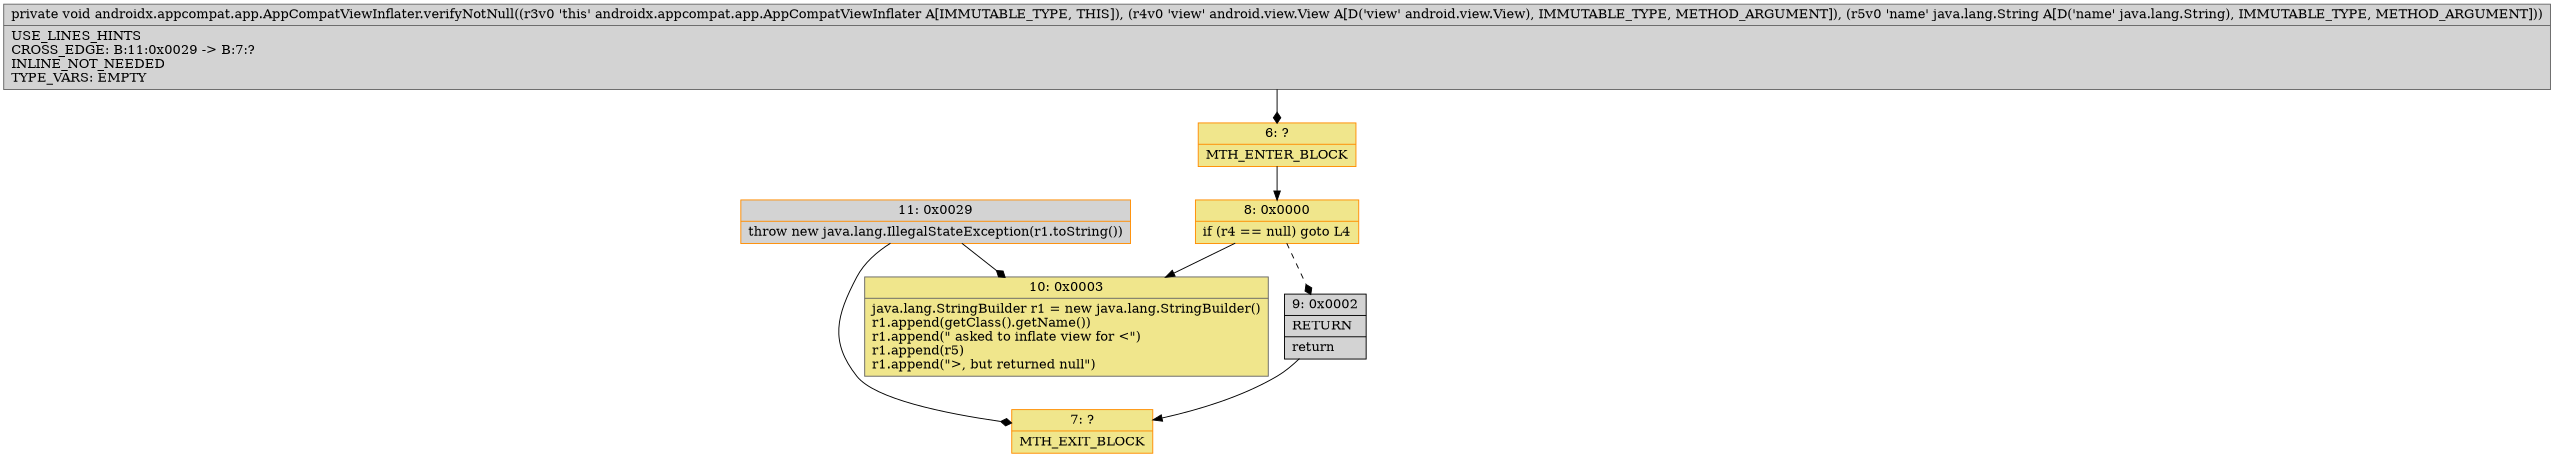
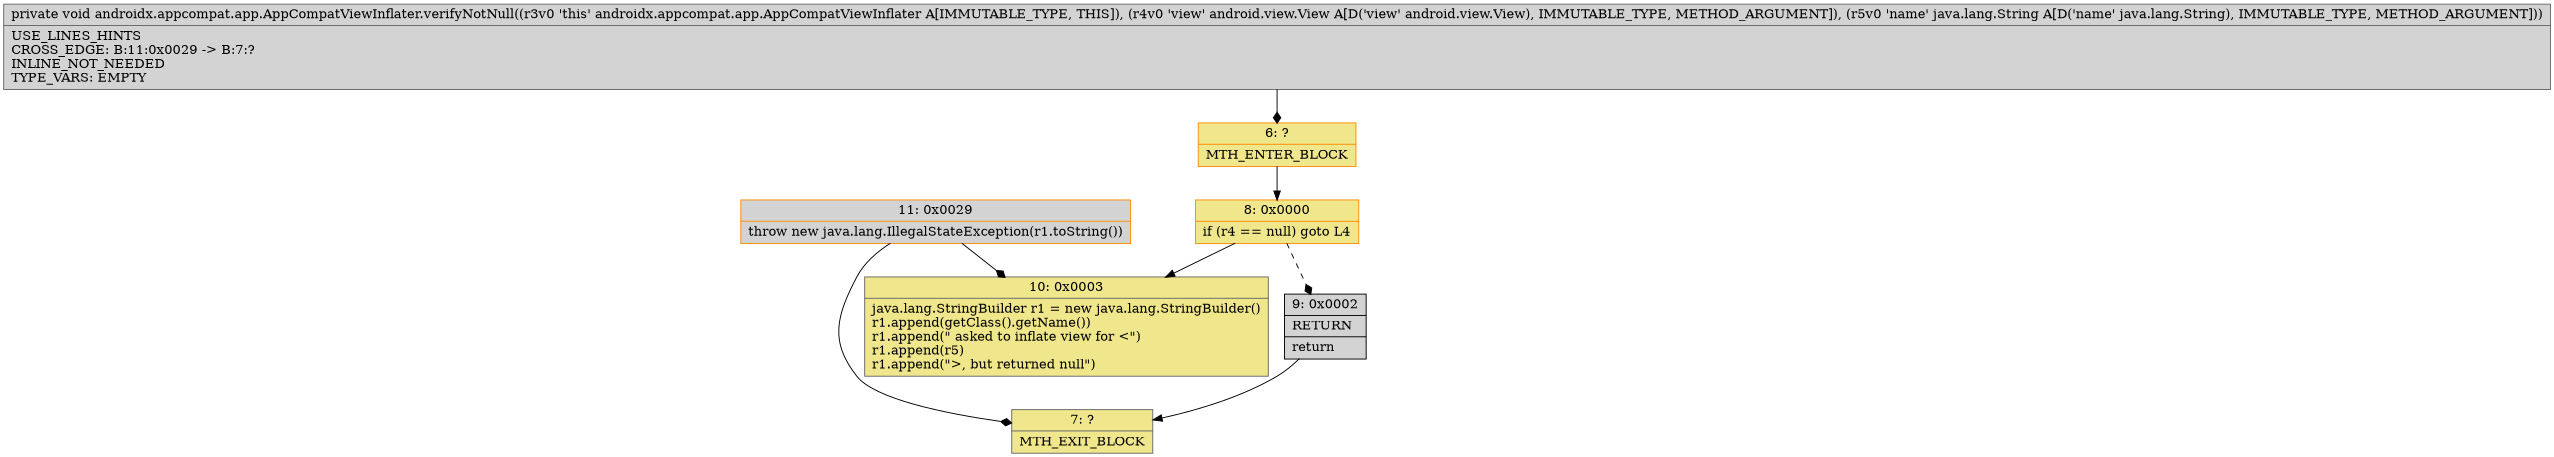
node "7: ?": color darkorange -> gray40
